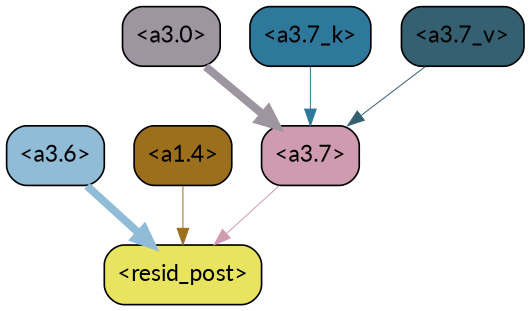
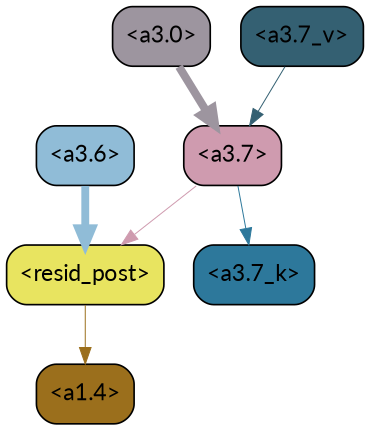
edge "<a3.7_k>" -> "<a3.7>": reversed
edge "<a1.4>" -> "<resid_post>": reversed
